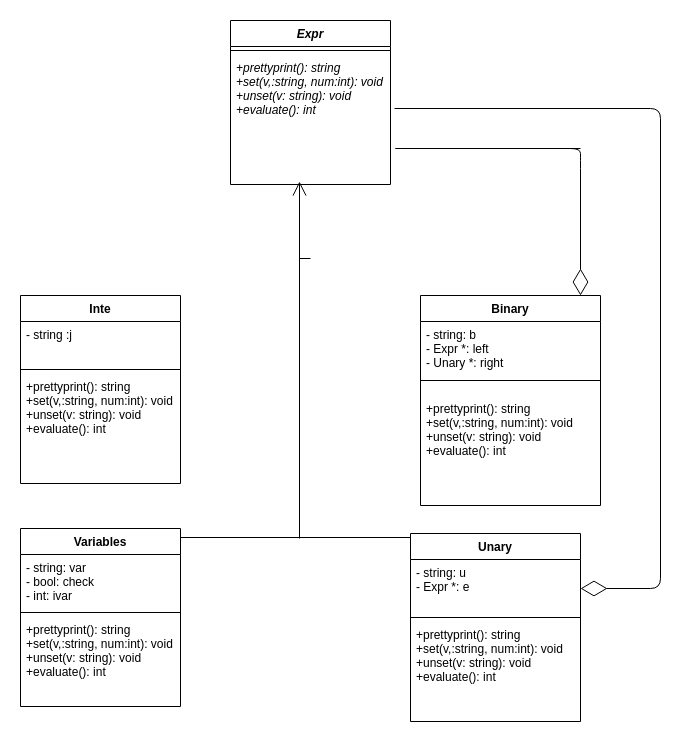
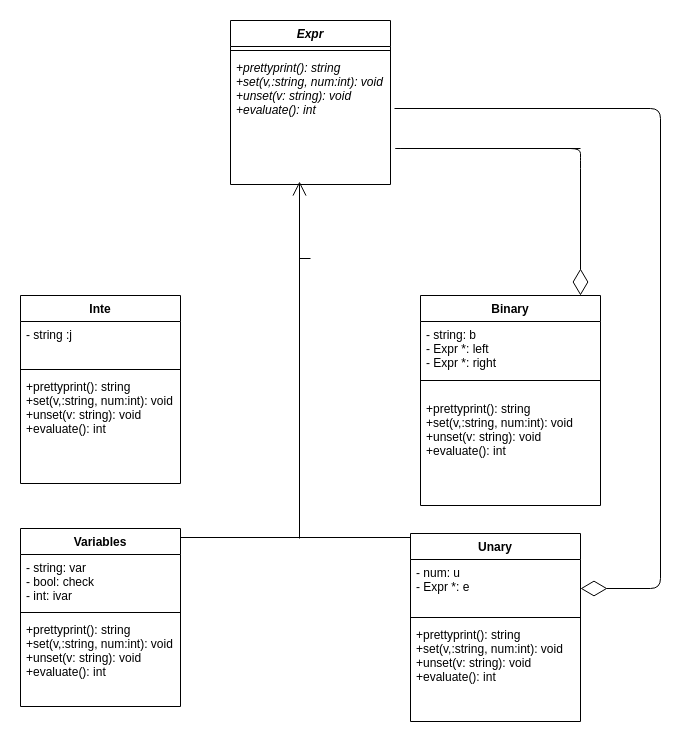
node "- string: b - Expr *: left - Unary *: right": label "- string: b - Expr *: left - Unary *: right" -> "- string: b - Expr *: left - Expr *: right"
node "- string: u - Expr *: e": label "- string: u - Expr *: e" -> "- num: u - Expr *: e"
